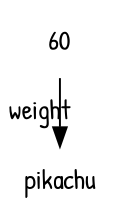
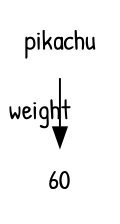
edge "60" -> "pikachu": reversed
